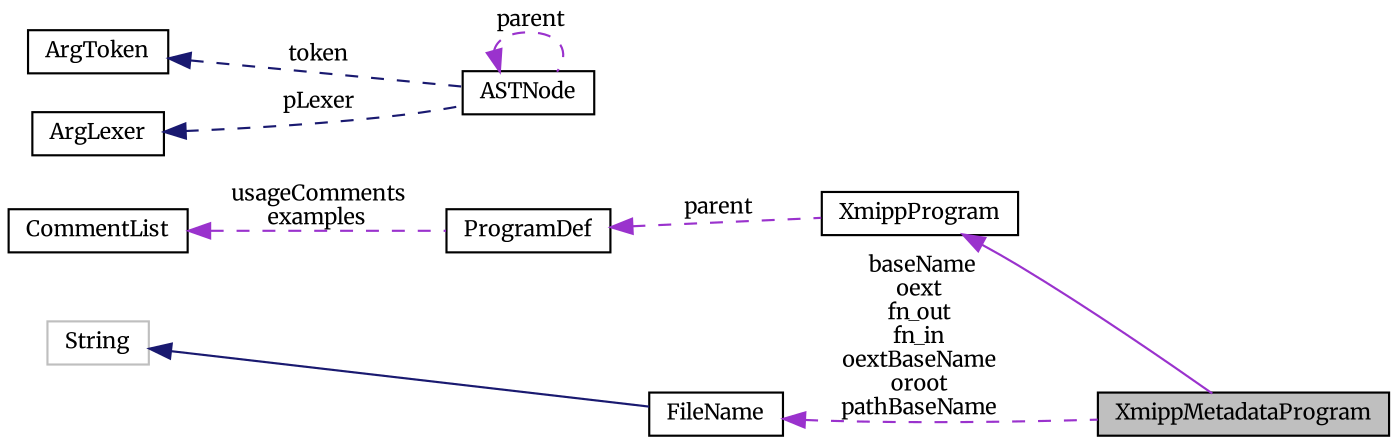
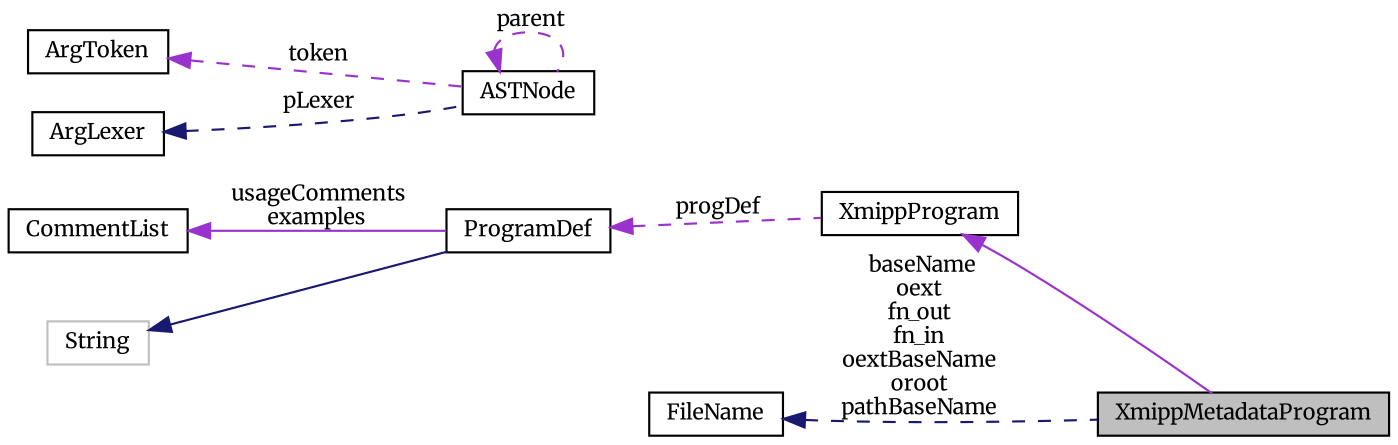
edge "ASTNode" -> "ArgToken": color midnightblue -> darkorchid3
edge "XmippProgram" -> "ProgramDef": label " parent" -> " progDef"
edge "ProgramDef" -> "CommentList": style dashed -> solid
edge "FileName" -> "String": now "ProgramDef" -> "String"
edge "XmippMetadataProgram" -> "FileName": color darkorchid3 -> midnightblue
